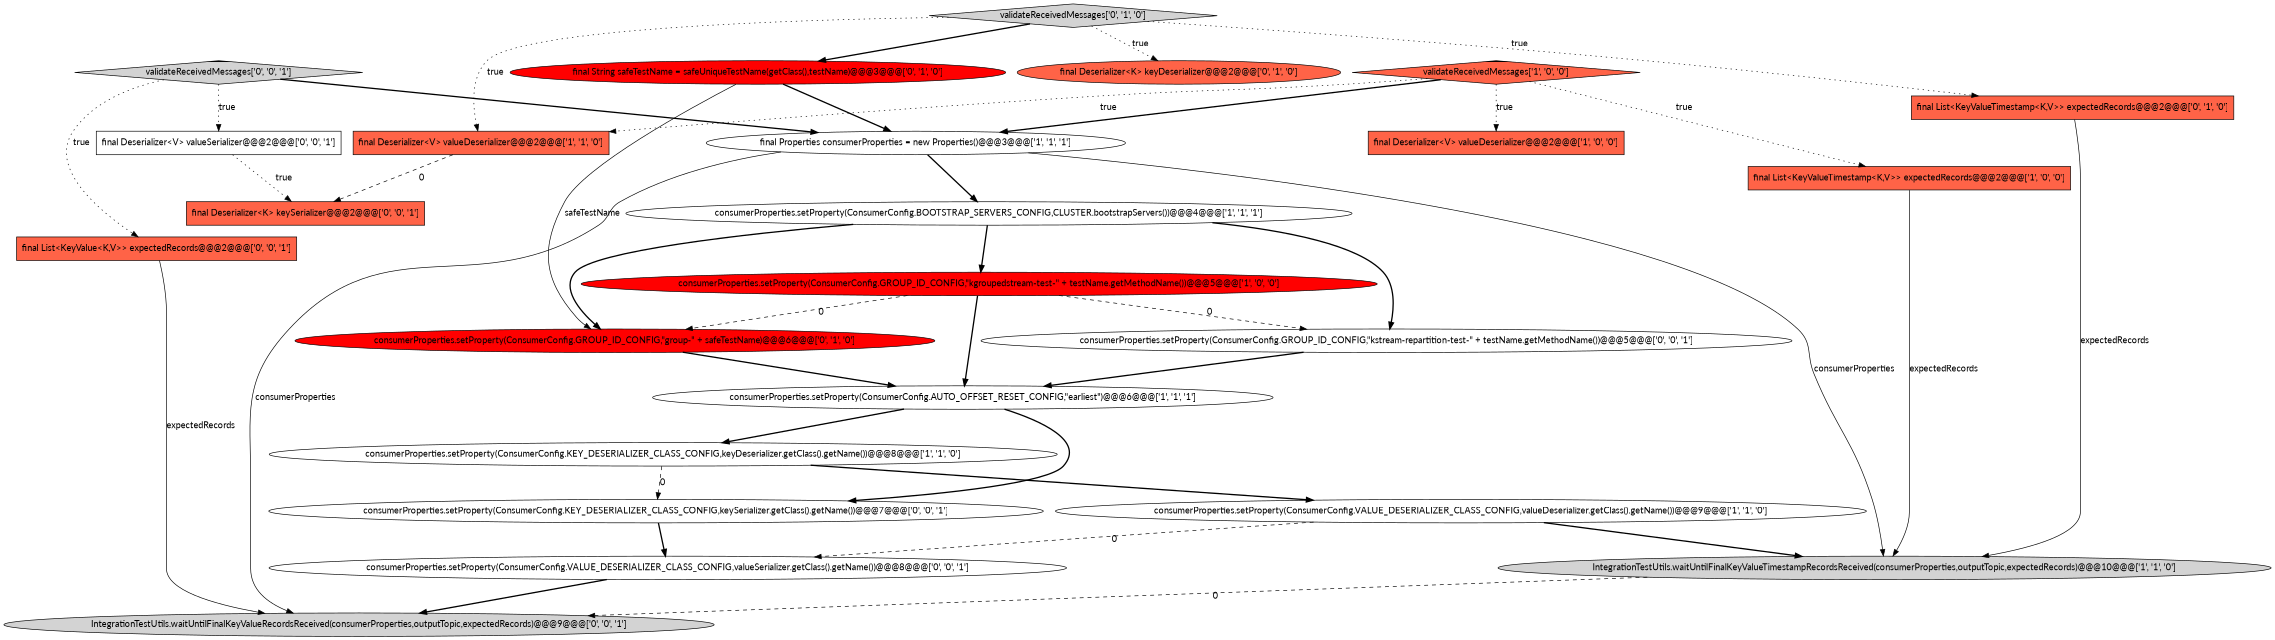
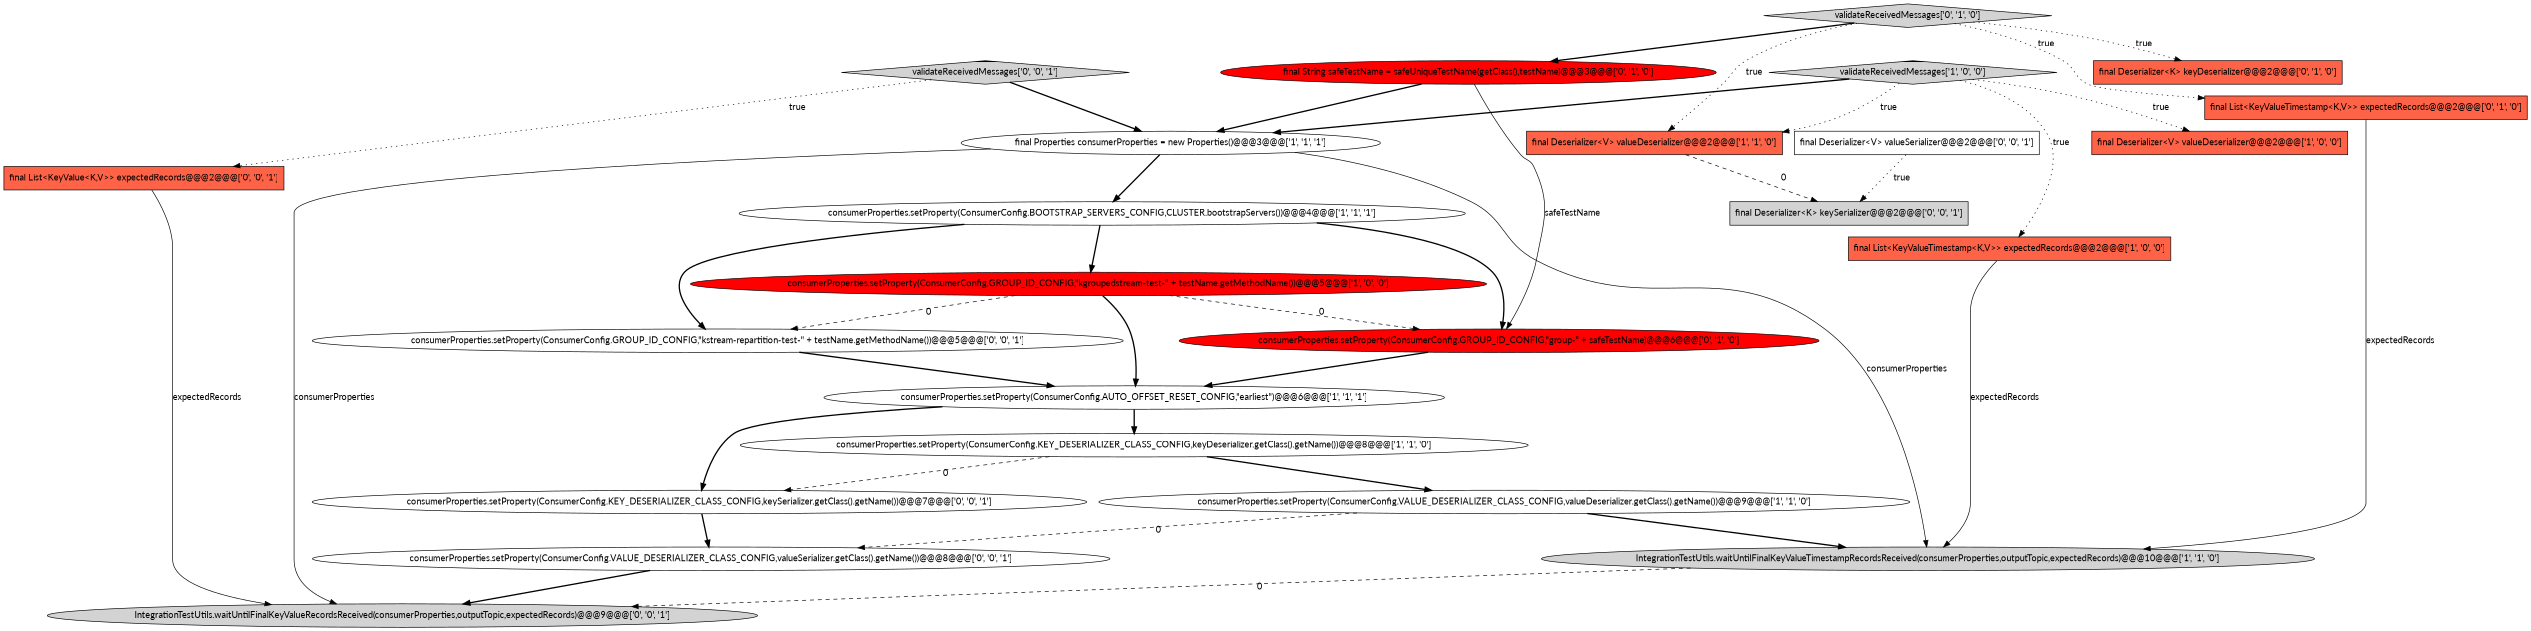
node "final Deserializer<K> keyDeserializer@@@2@@@['0', '1', '0']": shape ellipse -> box
node "validateReceivedMessages['1', '0', '0']": fillcolor tomato -> lightgray
edge "validateReceivedMessages['0', '0', '1']" -> "final Deserializer<V> valueSerializer@@@2@@@['0', '0', '1']": removed, label "true"
node "final Deserializer<K> keySerializer@@@2@@@['0', '0', '1']": fillcolor tomato -> lightgray
